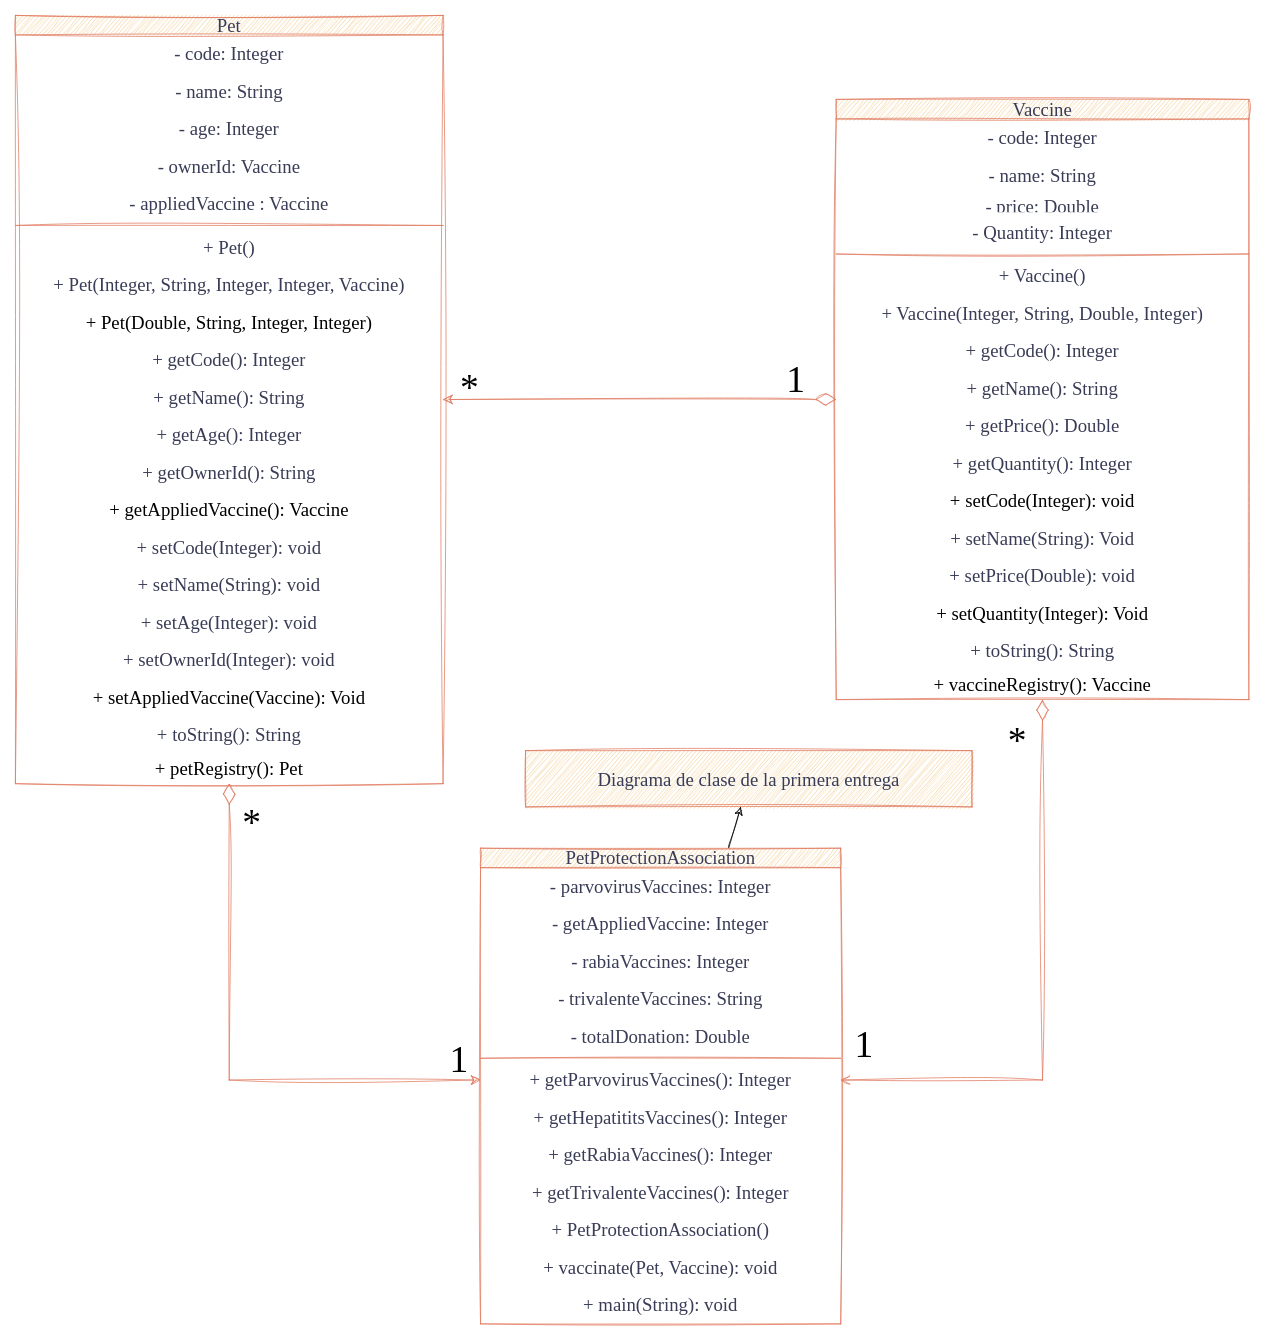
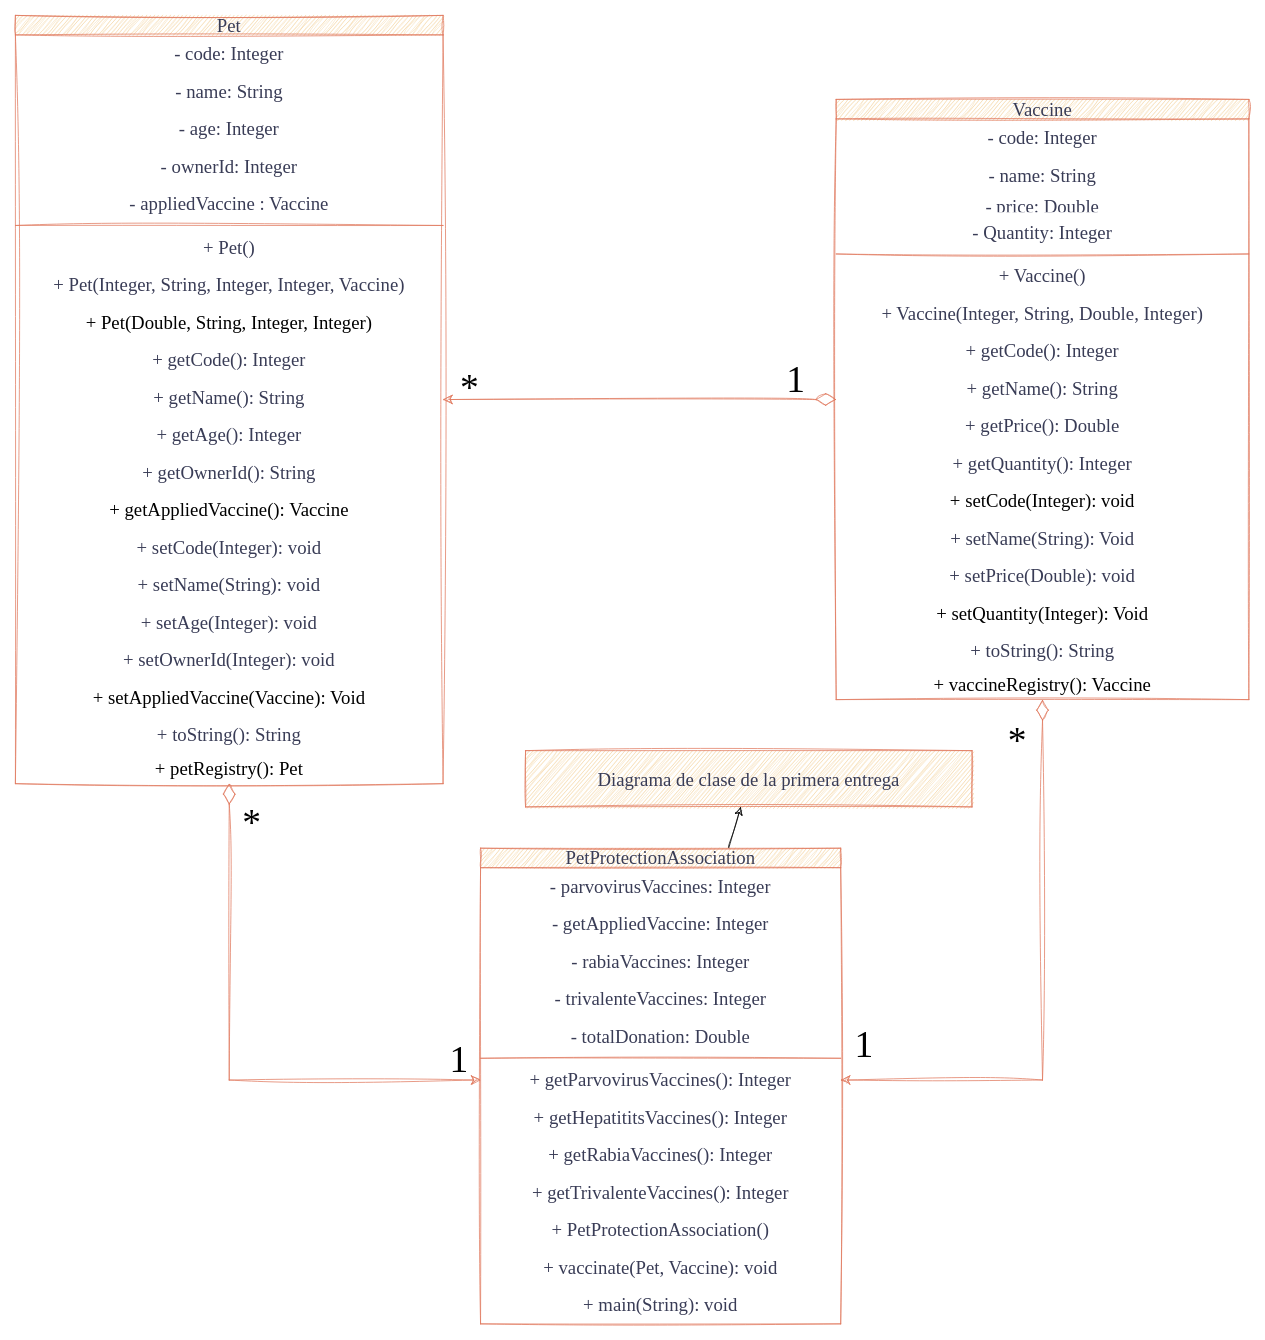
node "- ownerId: Vaccine": label "- ownerId: Vaccine" -> "- ownerId: Integer"
node "- trivalenteVaccines: String": label "- trivalenteVaccines: String" -> "- trivalenteVaccines: Integer"
edge "Vaccine" -- "+ getParvovirusVaccines(): Integer": arrowhead open -> classic
